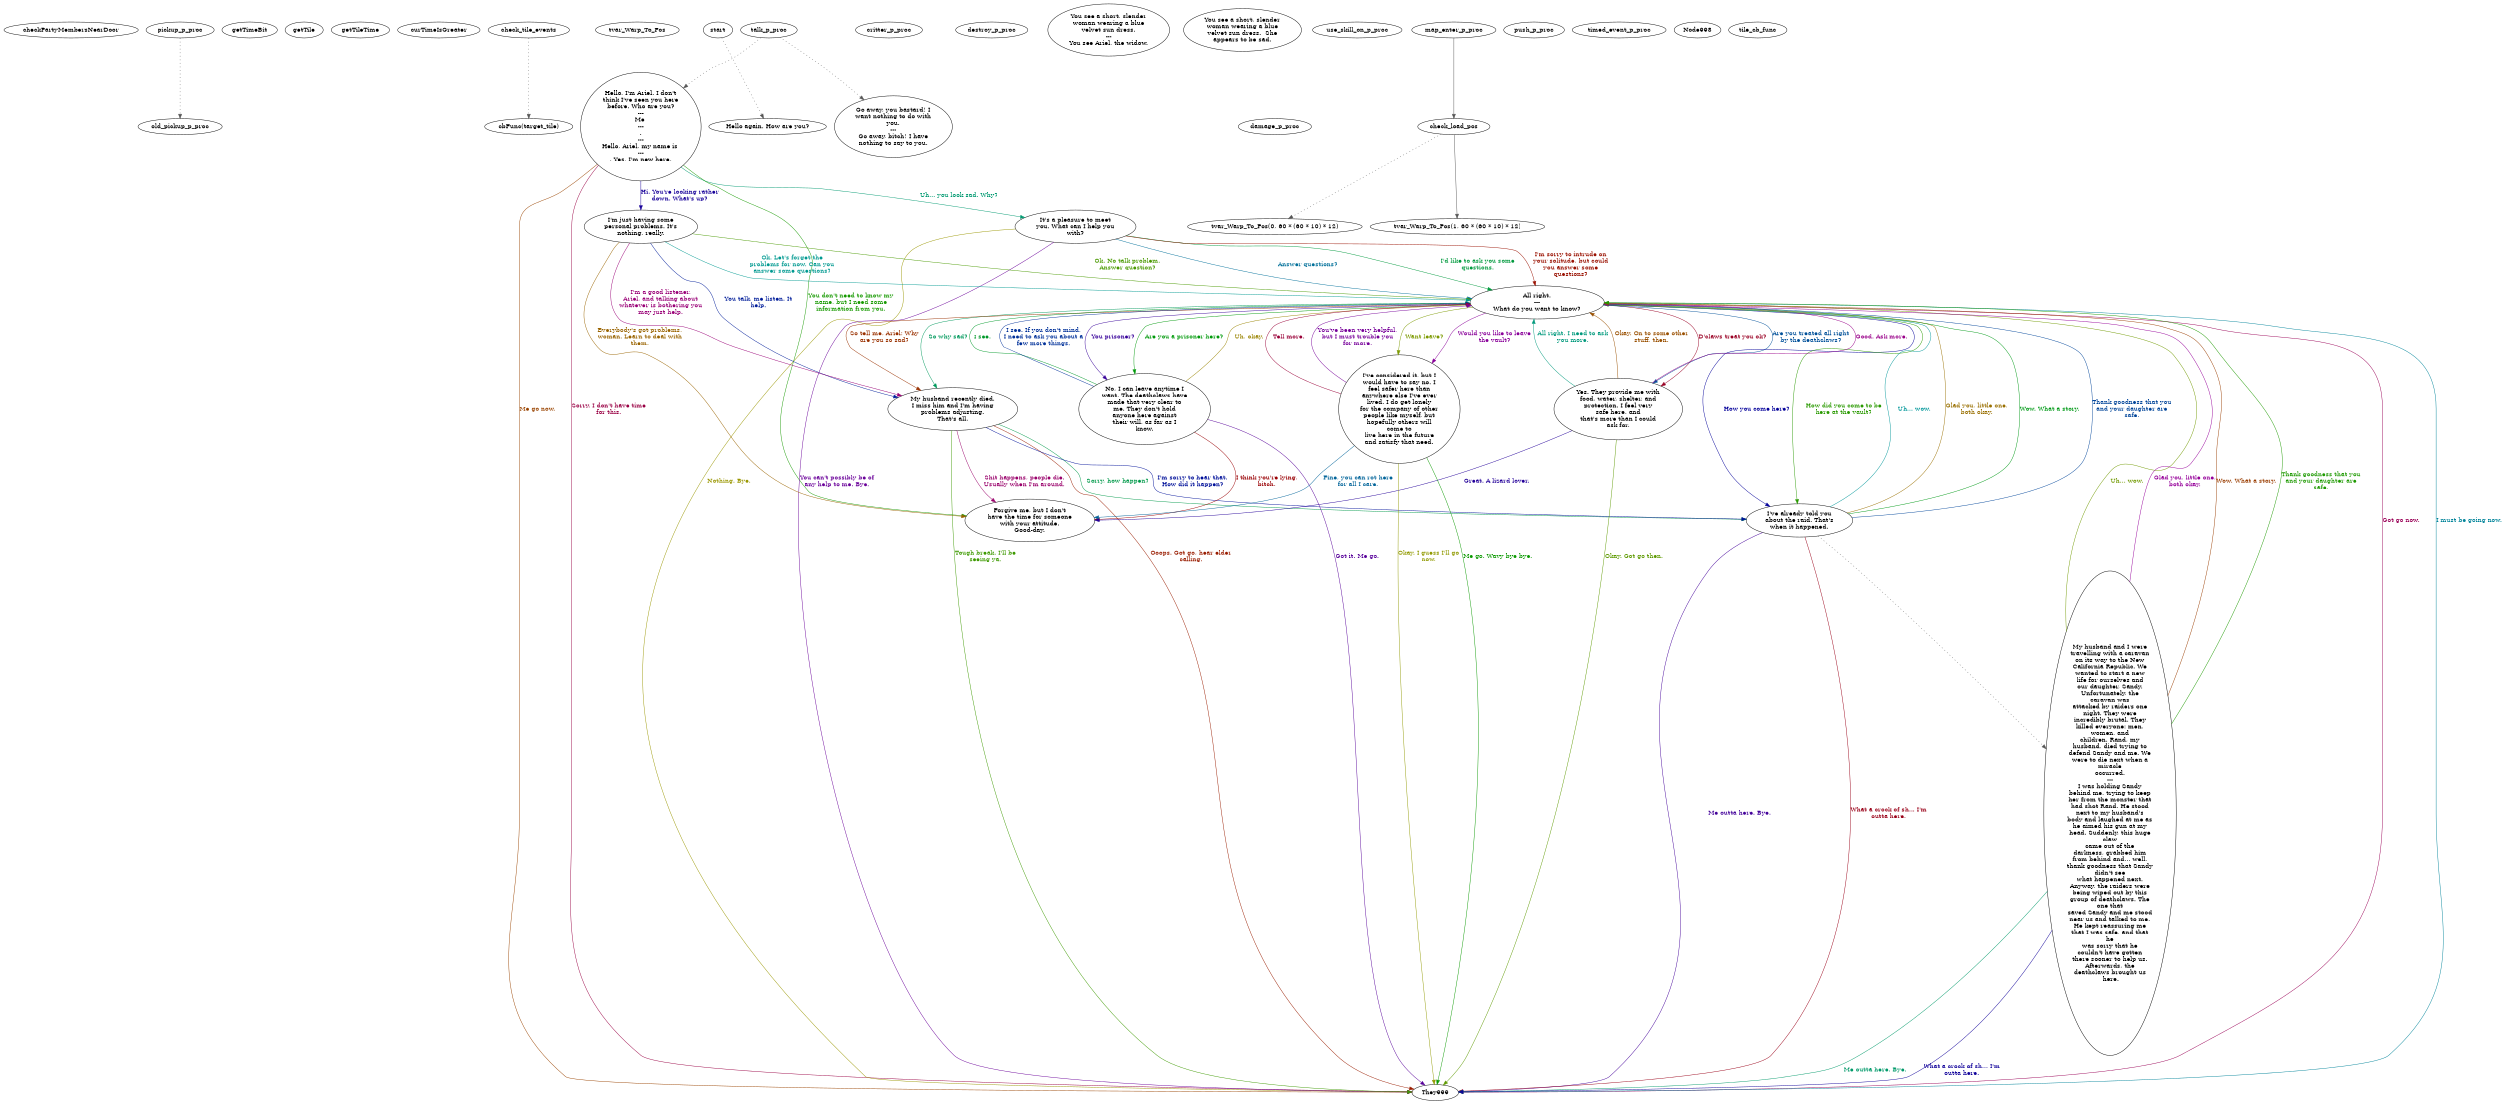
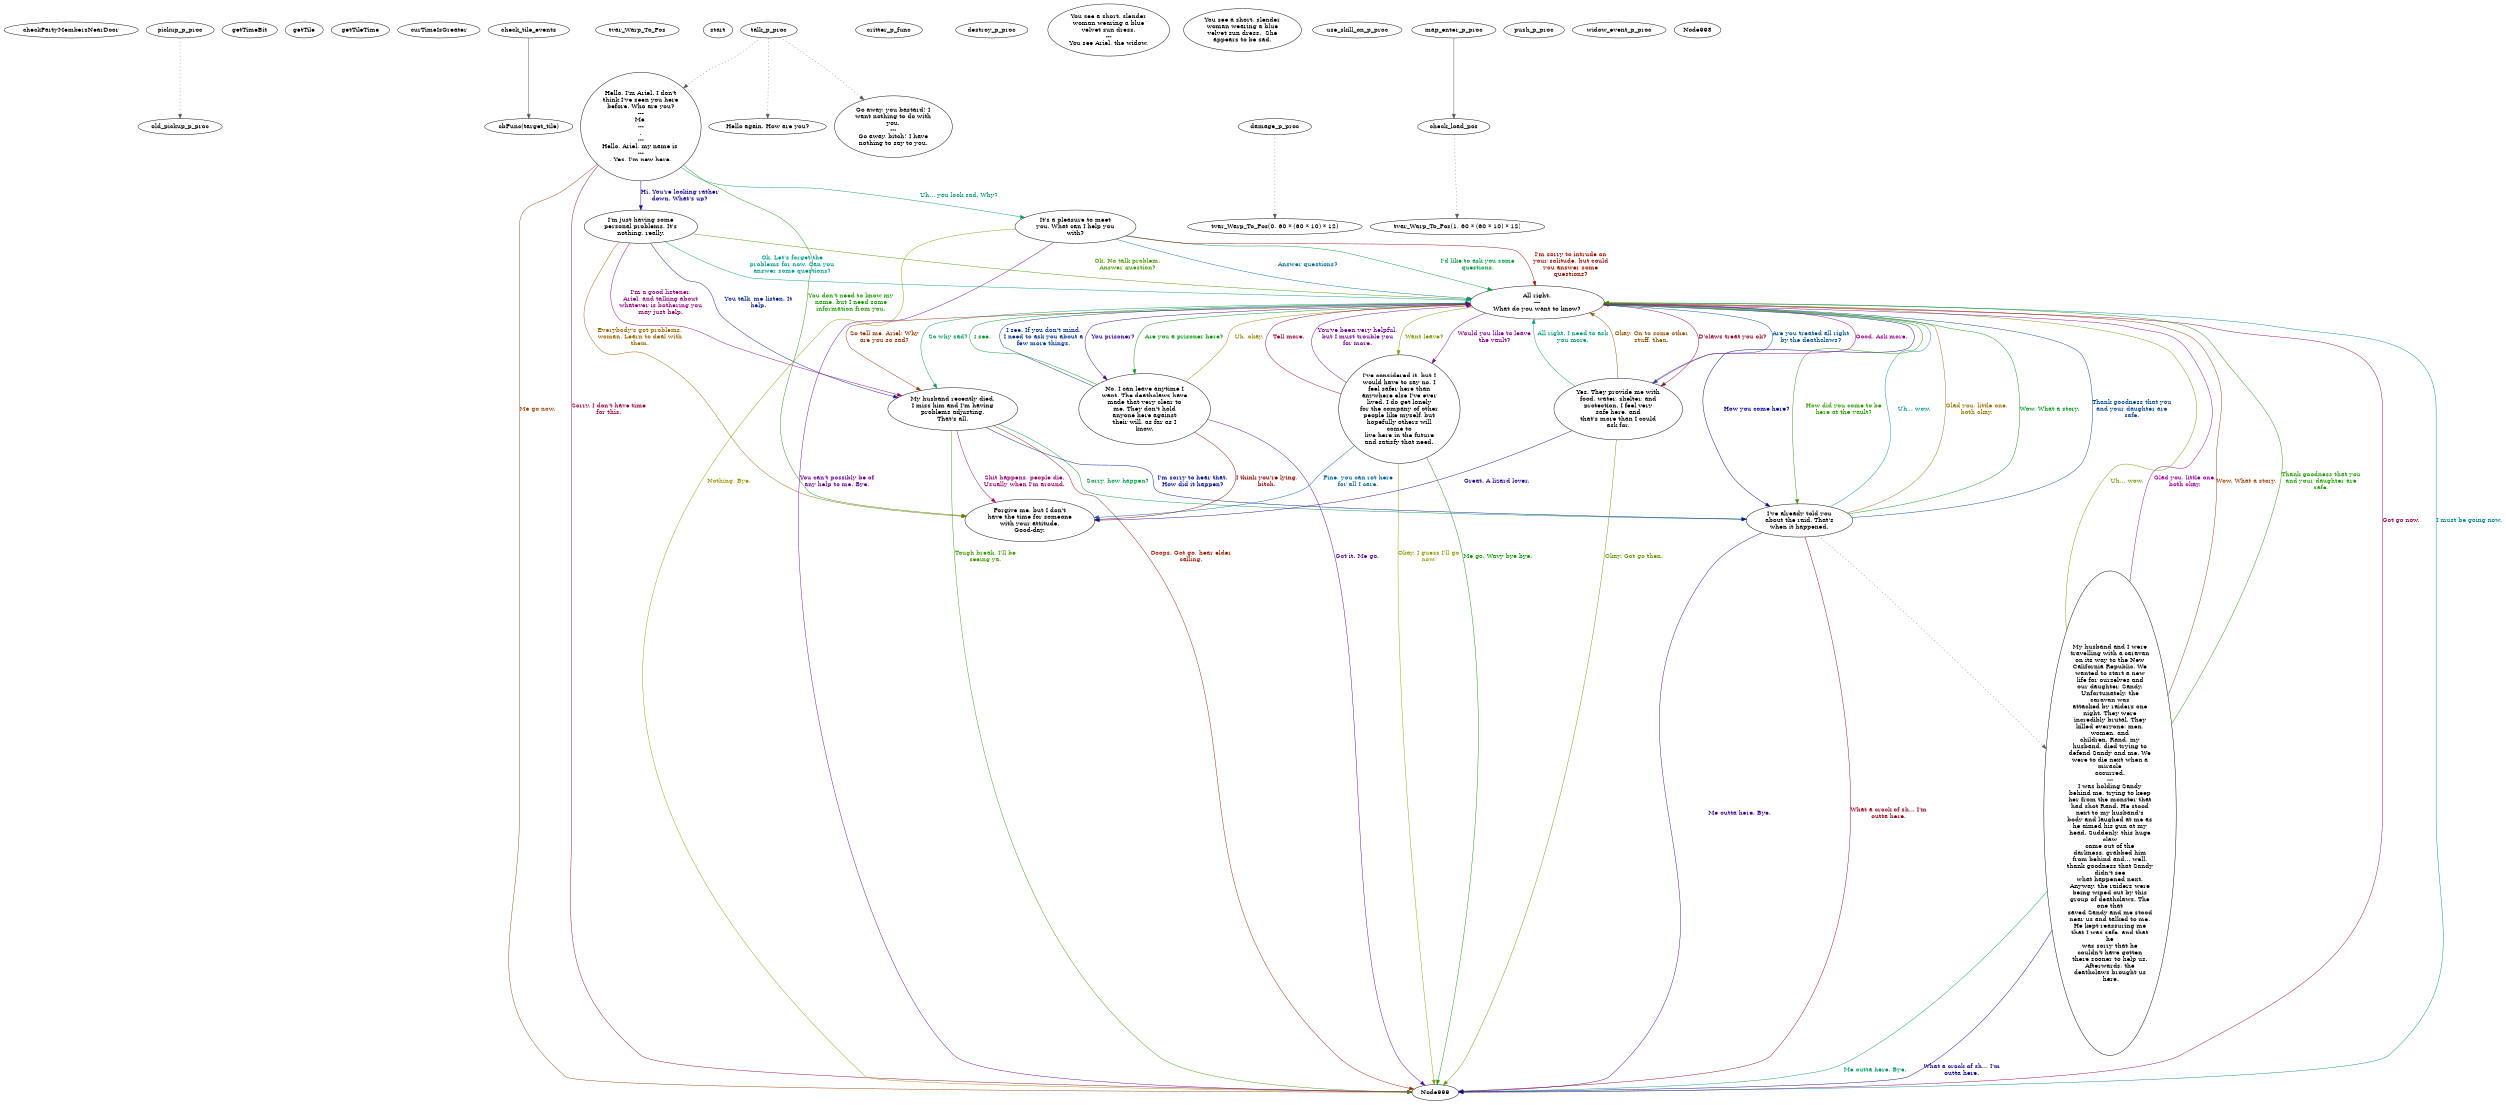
node "critter_p_proc": label "critter_p_proc" -> "critter_p_func"
node "timed_event_p_proc": label "timed_event_p_proc" -> "widow_event_p_proc"
node "tile_cb_func": removed
edge "check_tile_events" -> "cbFunc(target_tile)": style dotted -> solid
edge "start" -> "Hello again. How are you?": now "talk_p_proc" -> "Hello again. How are you?"
edge "check_load_pos" -> "tvar_Warp_To_Pos(1, 60 * (60 * 10) * 12)": style solid -> dotted
edge "check_load_pos" -> "tvar_Warp_To_Pos(0, 60 * (60 * 10) * 12)": now "damage_p_proc" -> "tvar_Warp_To_Pos(0, 60 * (60 * 10) * 12)"
node "They999": label "They999" -> "Node999"
